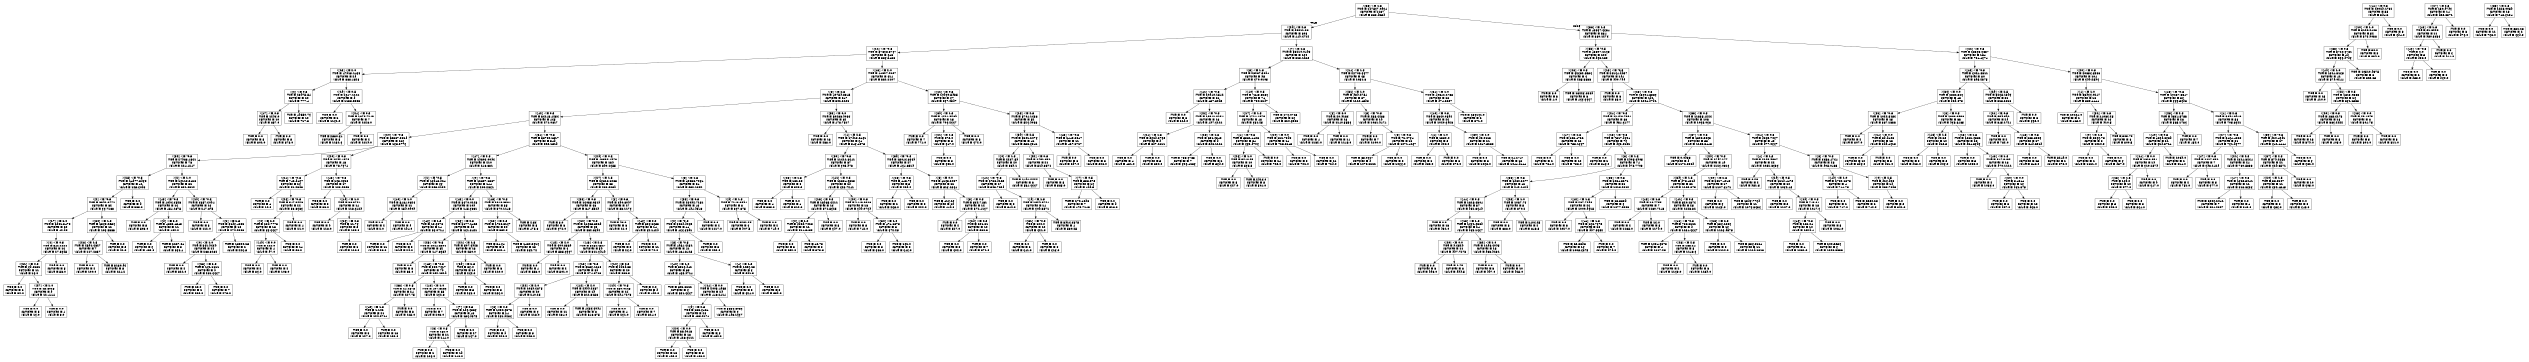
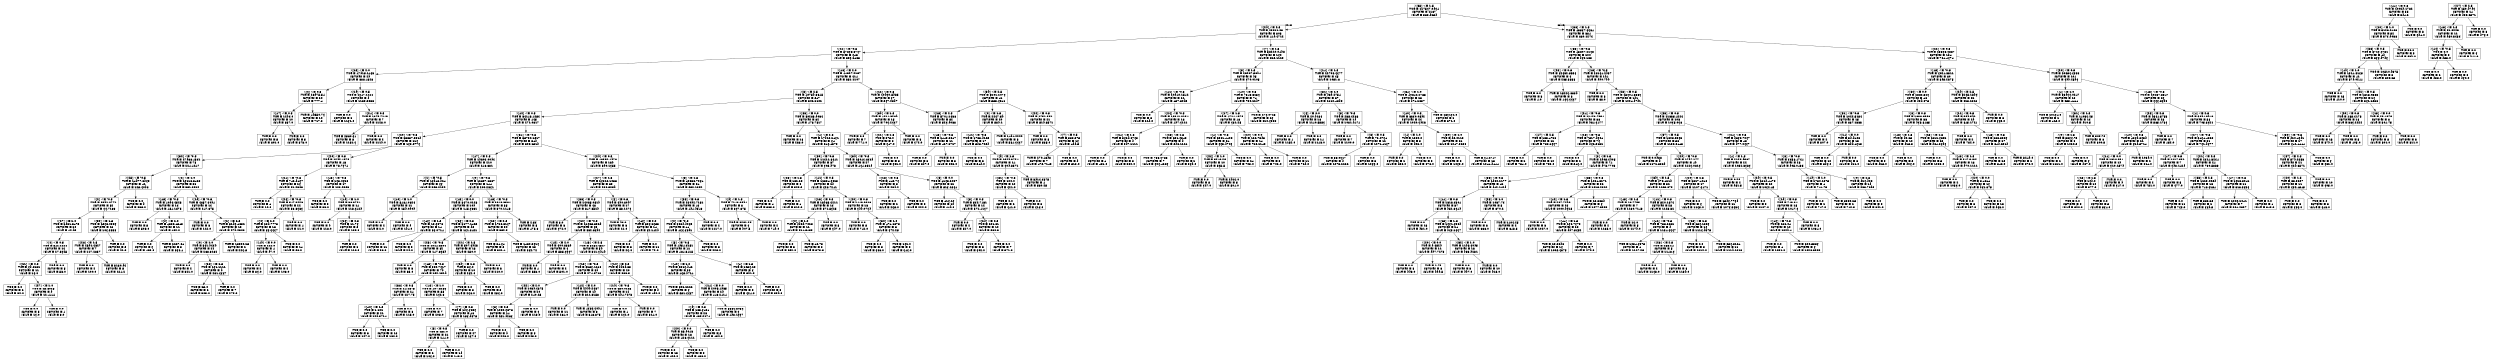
edge "X[15] <= 2.5 mse = 5704.1638 samples = 52 value = 526.9038" -> "X[39] <= 2.5 mse = 3201.2076 samples = 41 value = 553.6341": reversed
edge "X[21] <= 2.5 mse = 2614.3264 samples = 24 value = 780.5833" -> "X[33] <= 2.5 mse = 1223.0059 samples = 13 value = 748.6154": added
